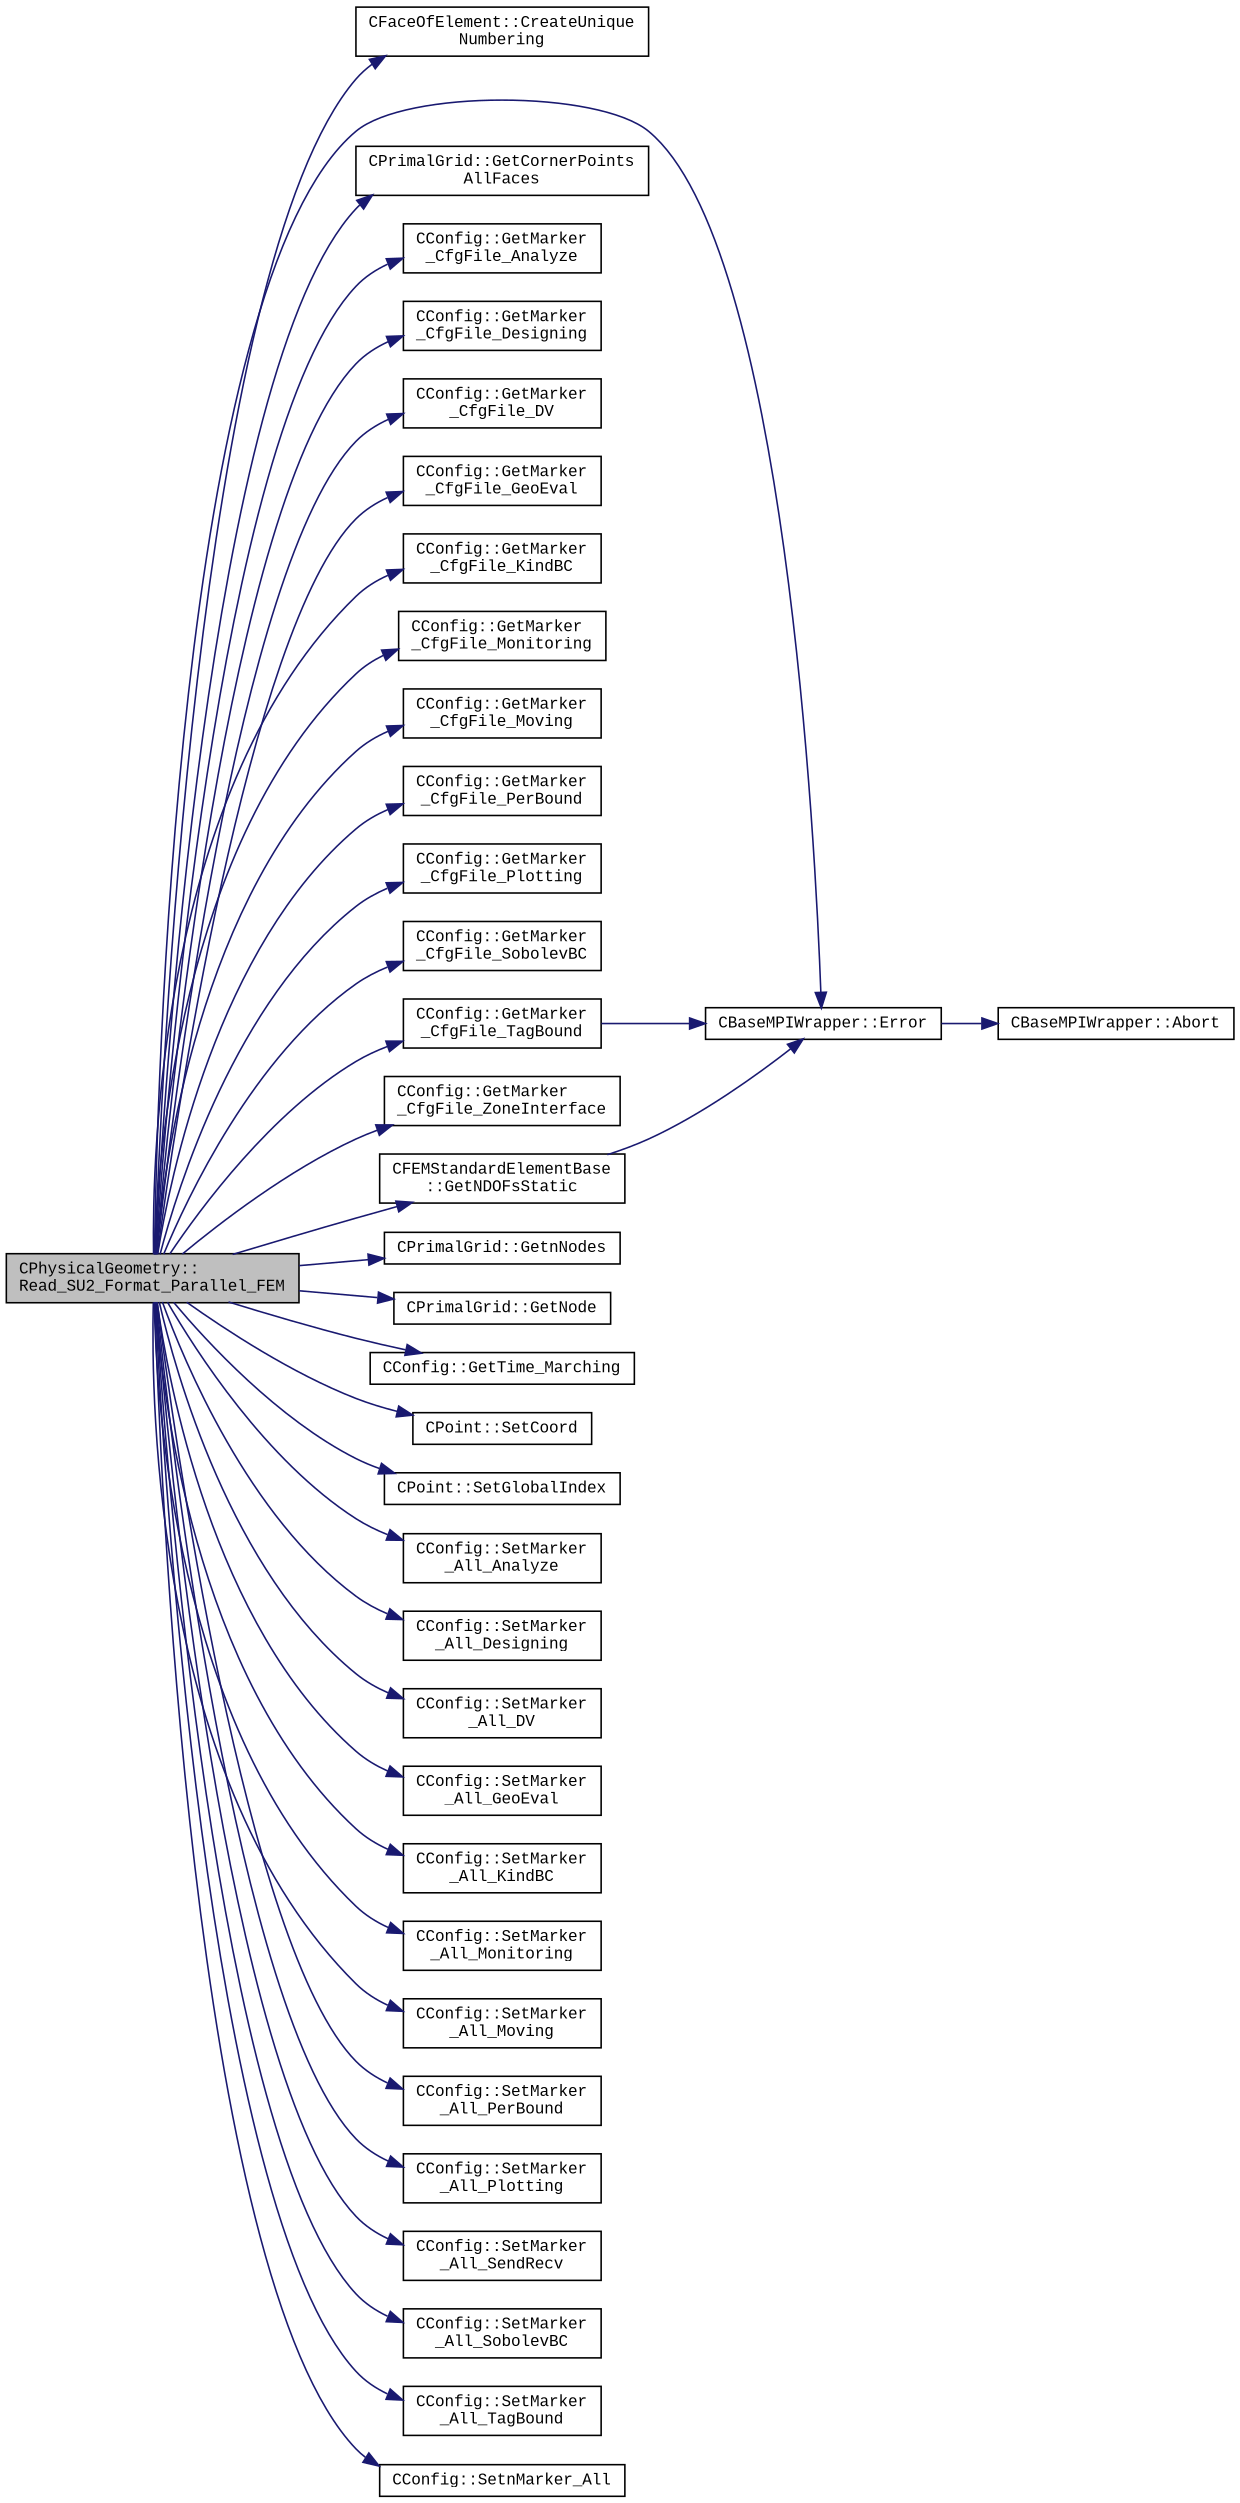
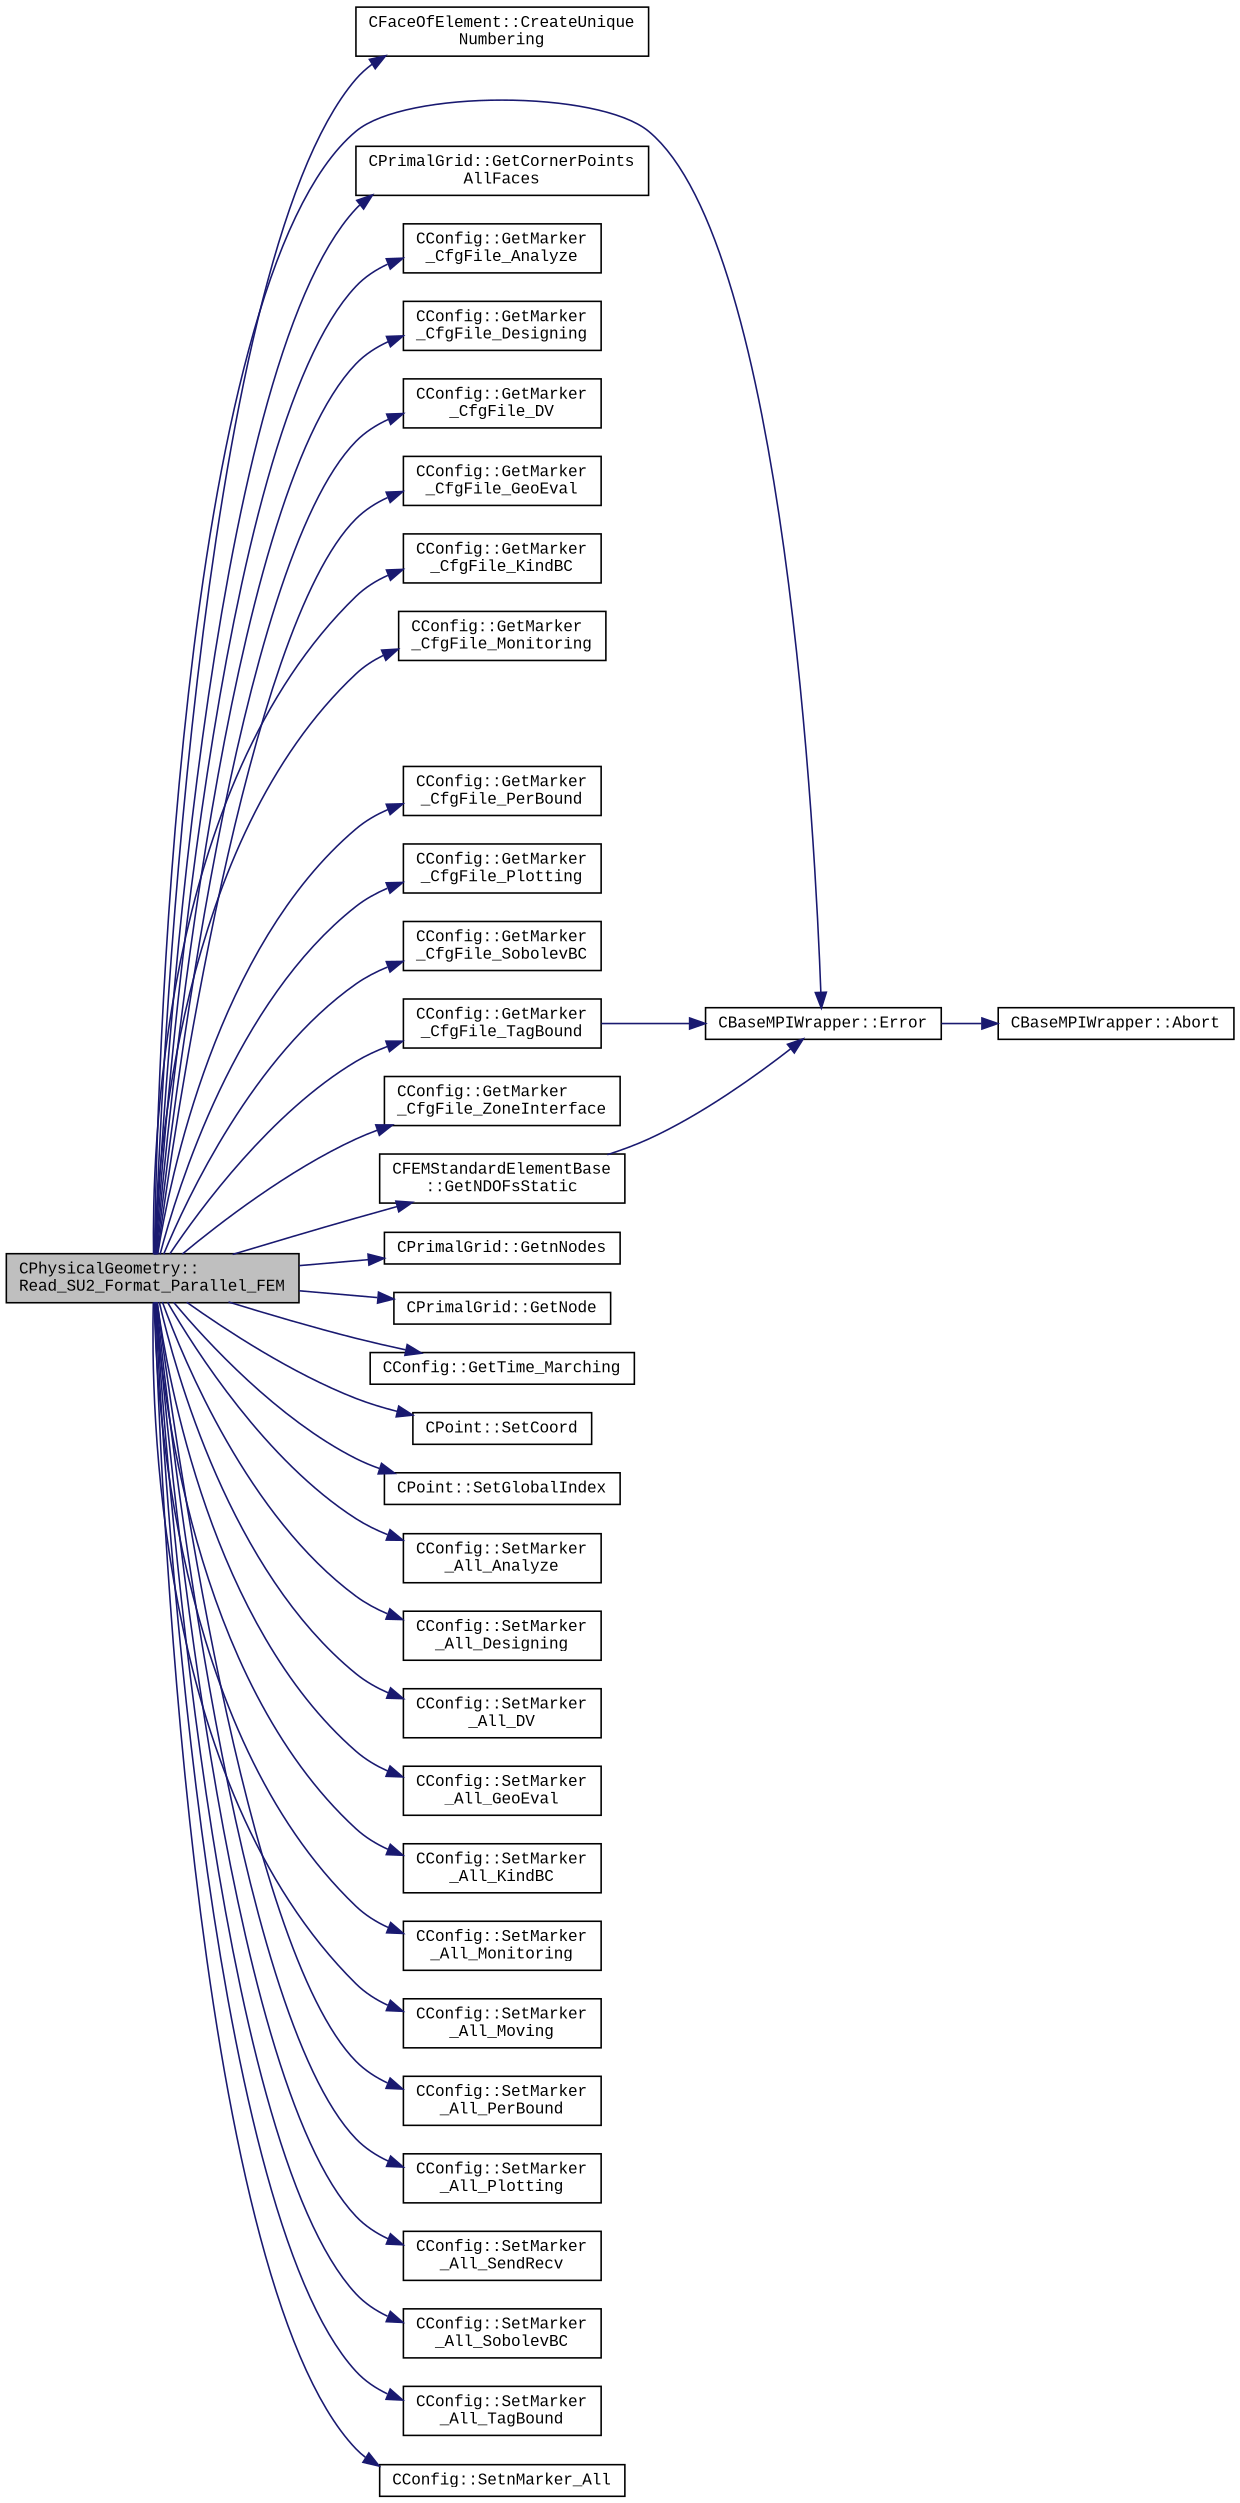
node "CConfig::GetMarker _CfgFile_Moving": removed
